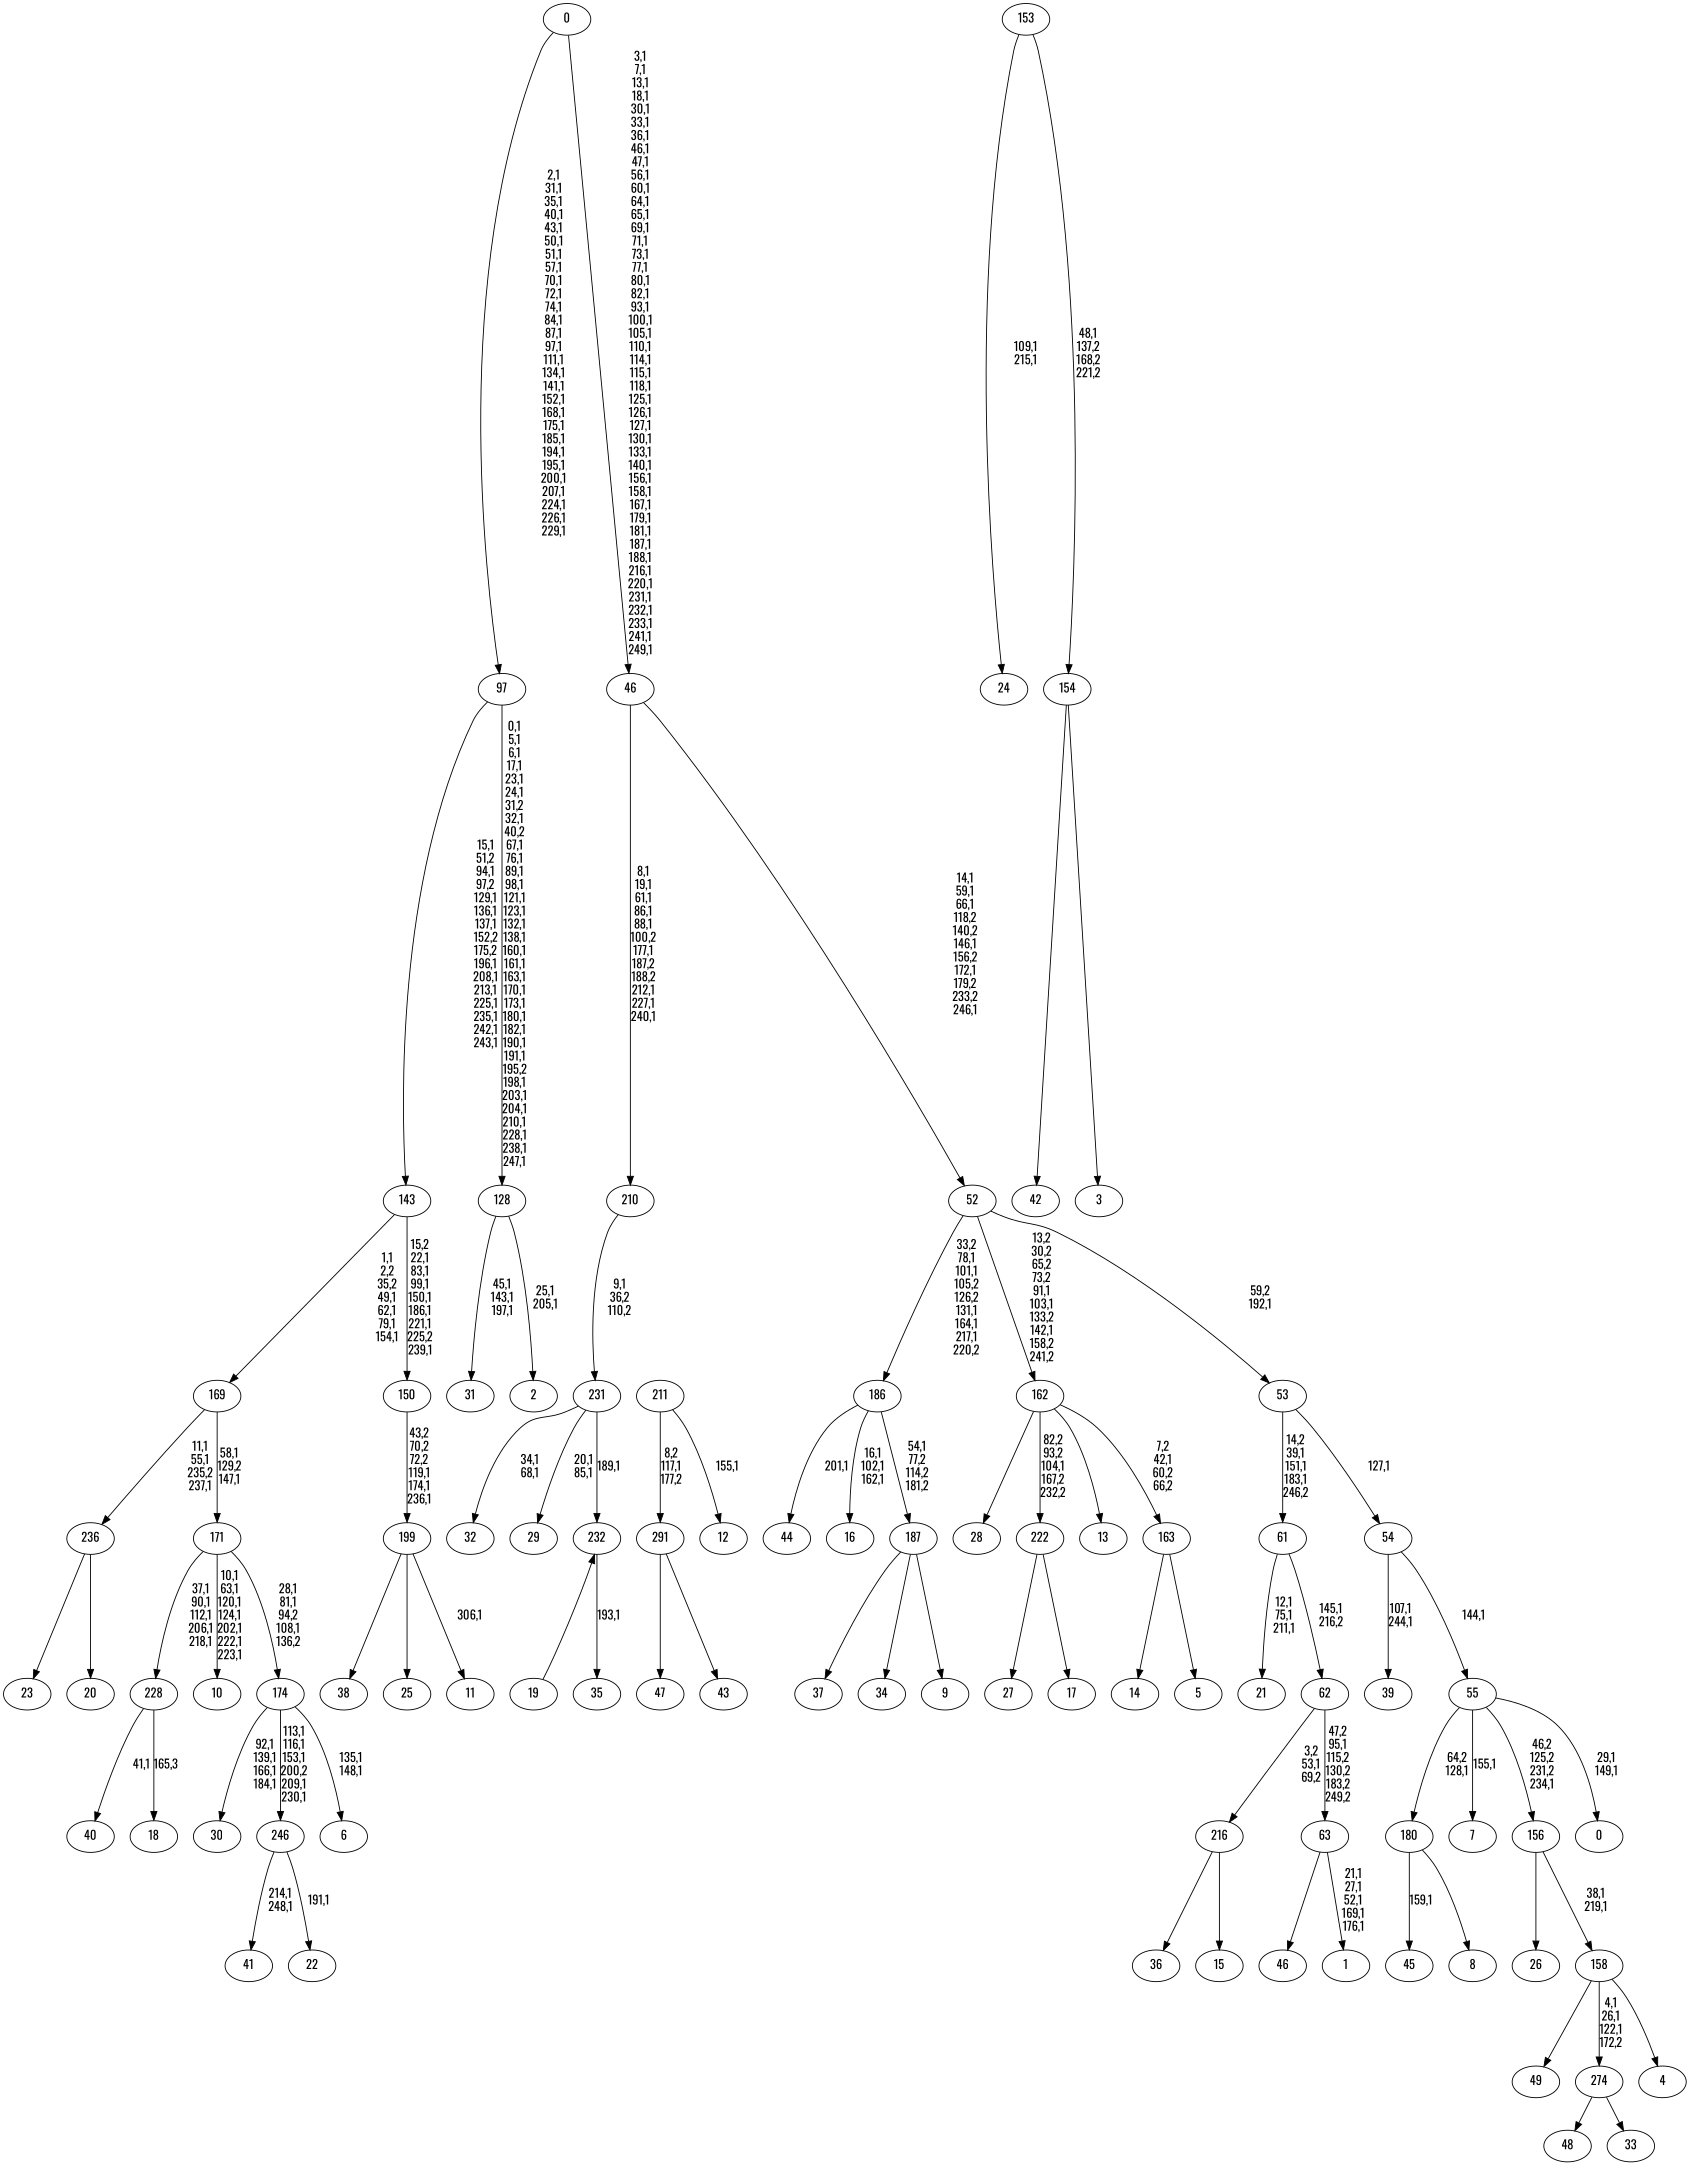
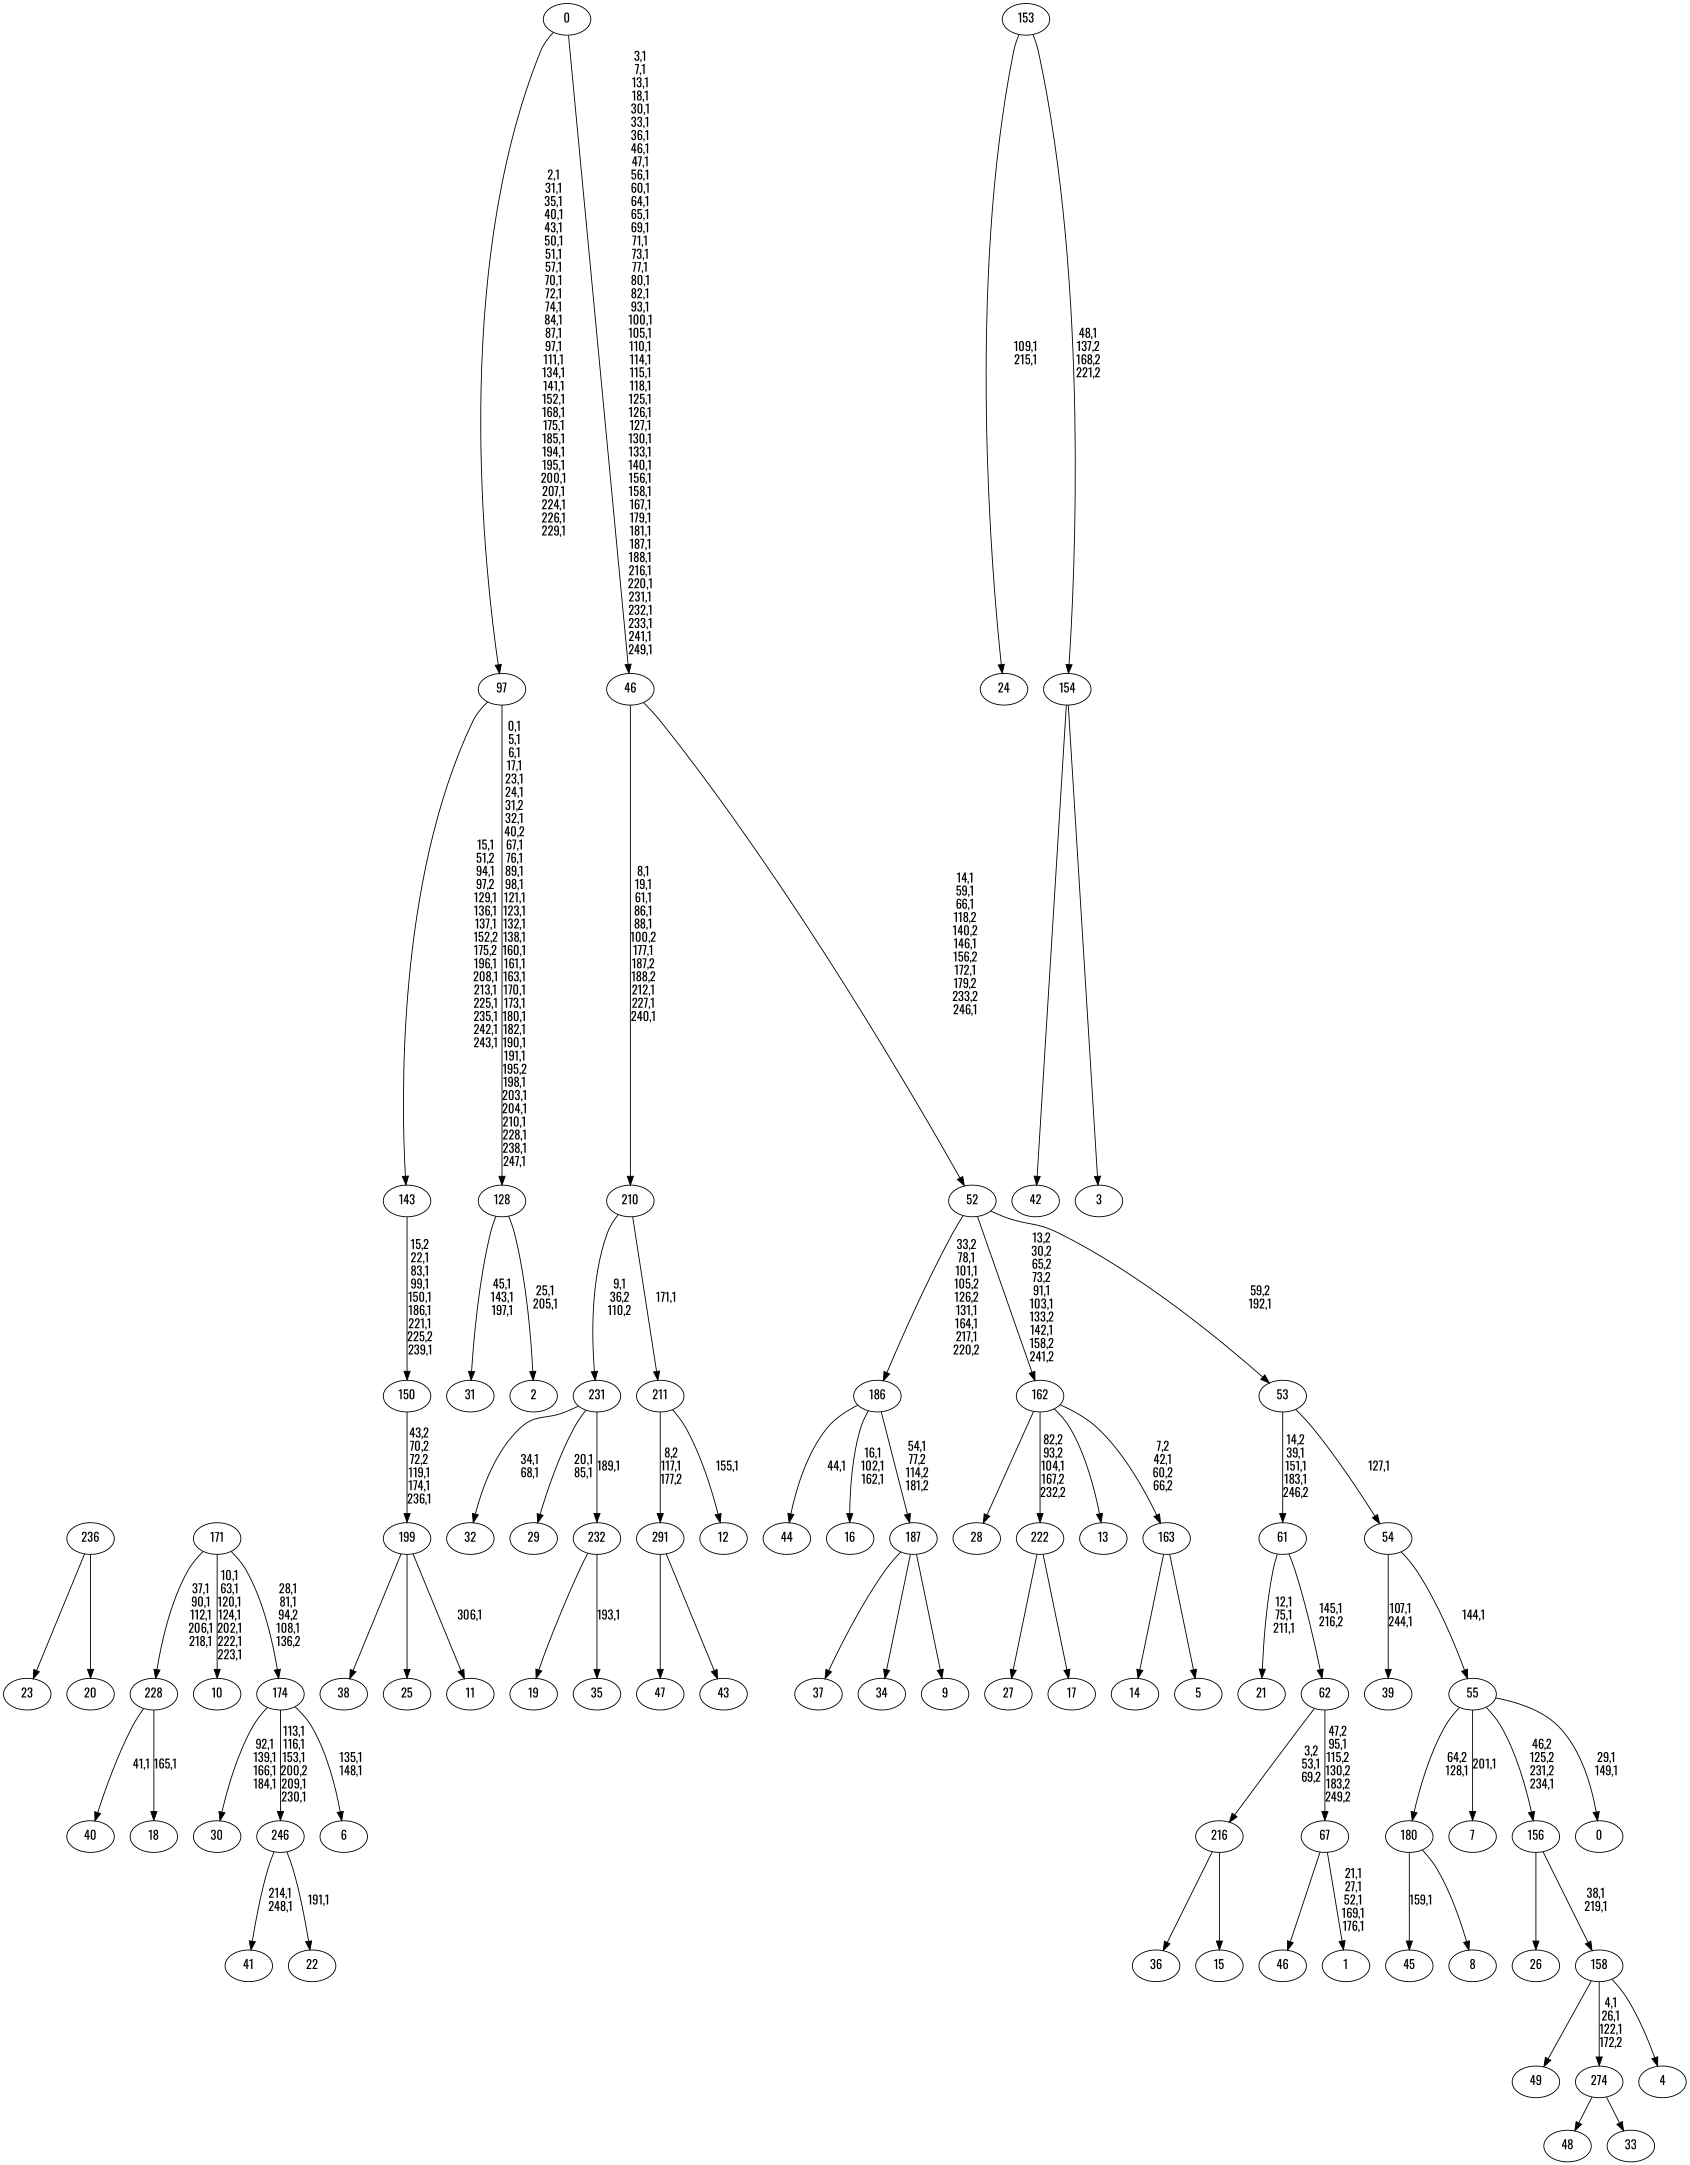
edge "210" -> "211": added, label "171,1"
node "169": removed
edge "186" -> "44": label "201,1" -> "44,1"
edge "19" -> "232": reversed
edge "228" -> "18": label "165,3" -> "165,1"
edge "55" -> "7": label "155,1" -> "201,1"
node "63": label "63" -> "67"
